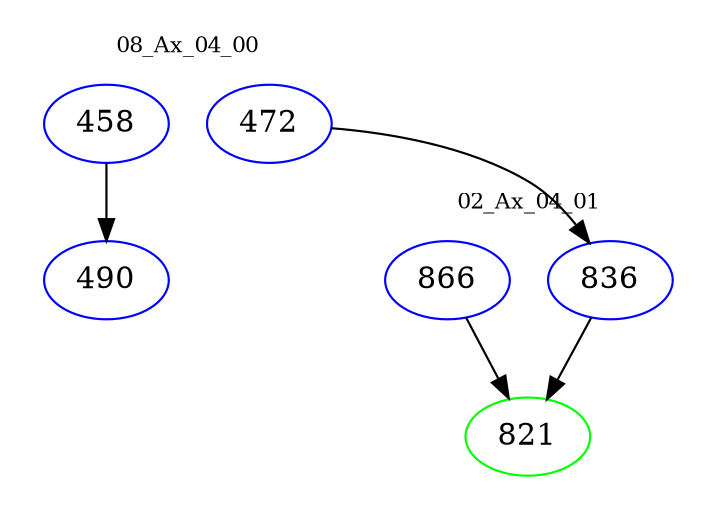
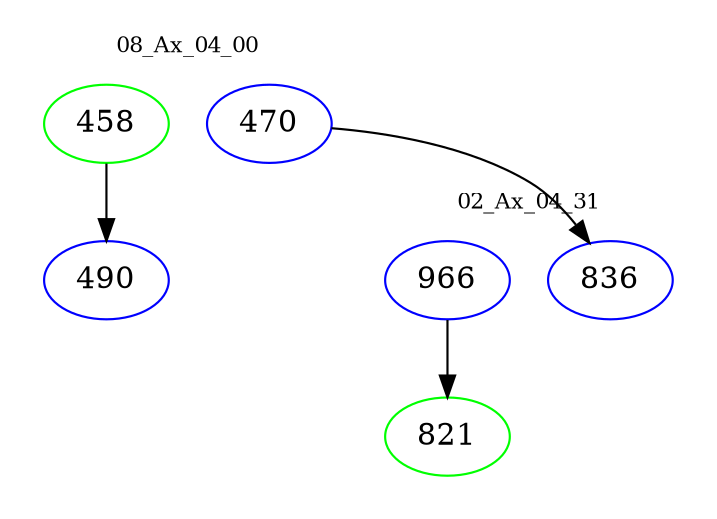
node "458": color blue -> green
node "472": label "472" -> "470"
cluster "02_Ax_04_01": label "02_Ax_04_01" -> "02_Ax_04_31"
node "866": label "866" -> "966"
edge "836" -> "821": removed
